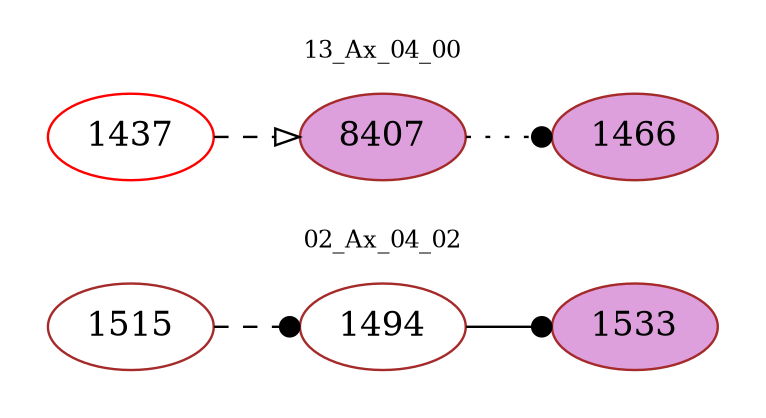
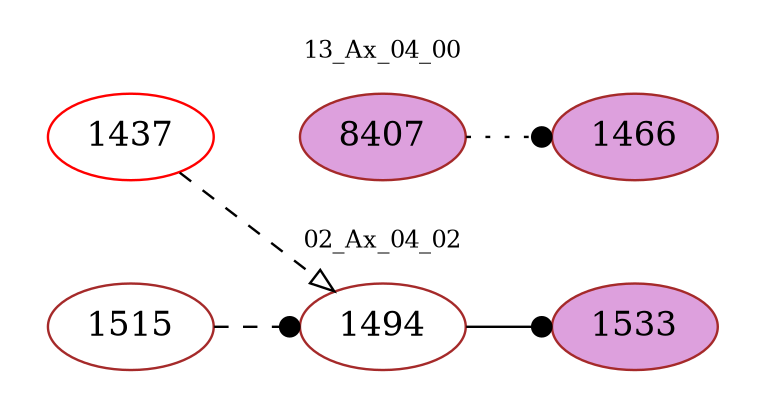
edge "1437" -> "8407": now "1437" -> "1494"
